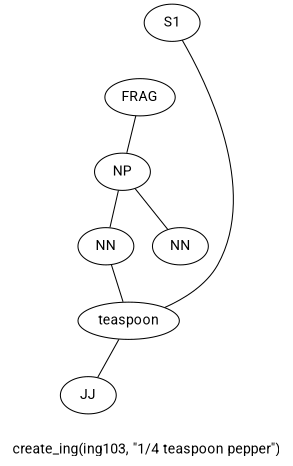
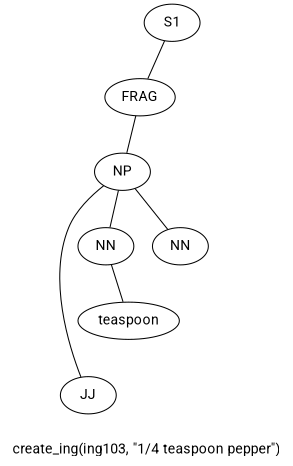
edge "S1" -- "teaspoon": now "S1" -- "FRAG"
edge "teaspoon" -- "JJ": now "NP" -- "JJ"
